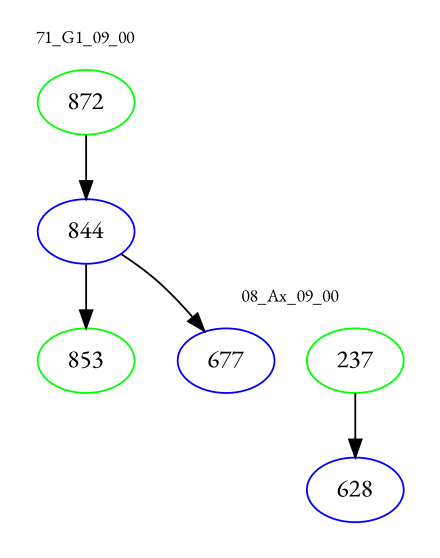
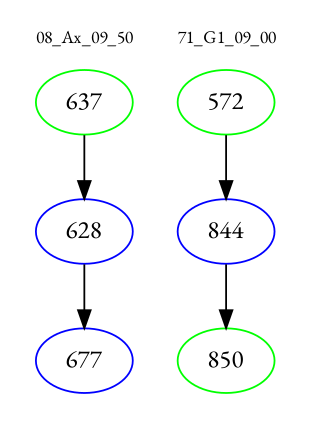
node "872": label "872" -> "572"
cluster "08_Ax_09_00": label "08_Ax_09_00" -> "08_Ax_09_50"
edge "844" -> "677": now "628" -> "677"
node "853": label "853" -> "850"
node "237": label "237" -> "637"
